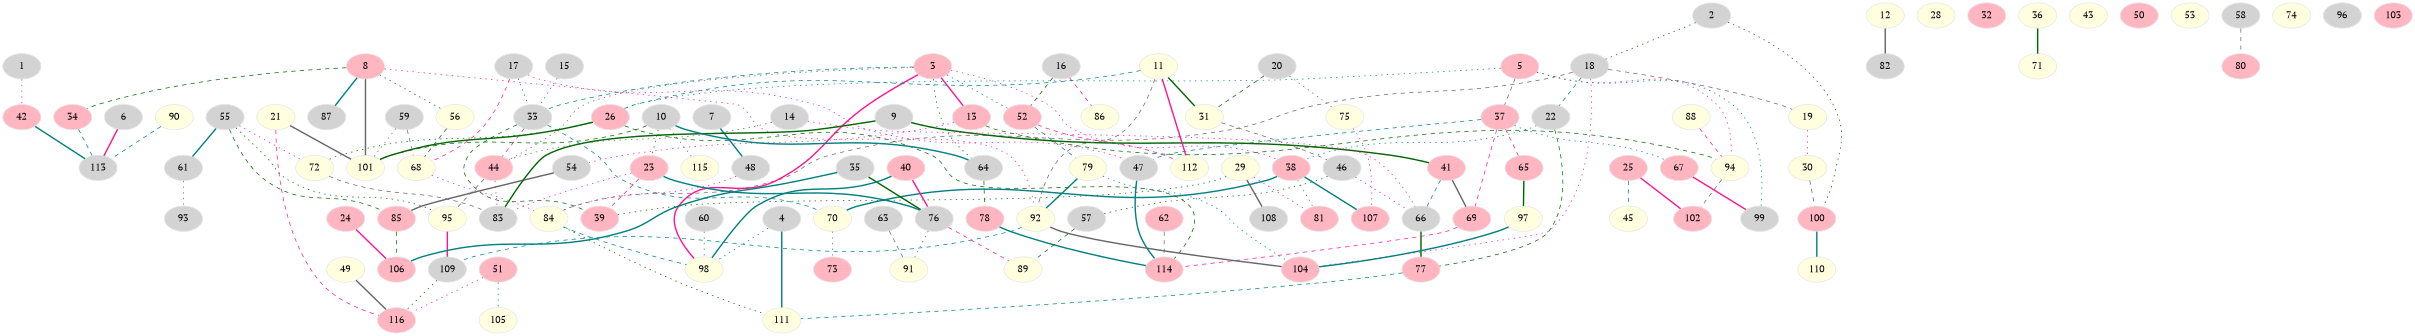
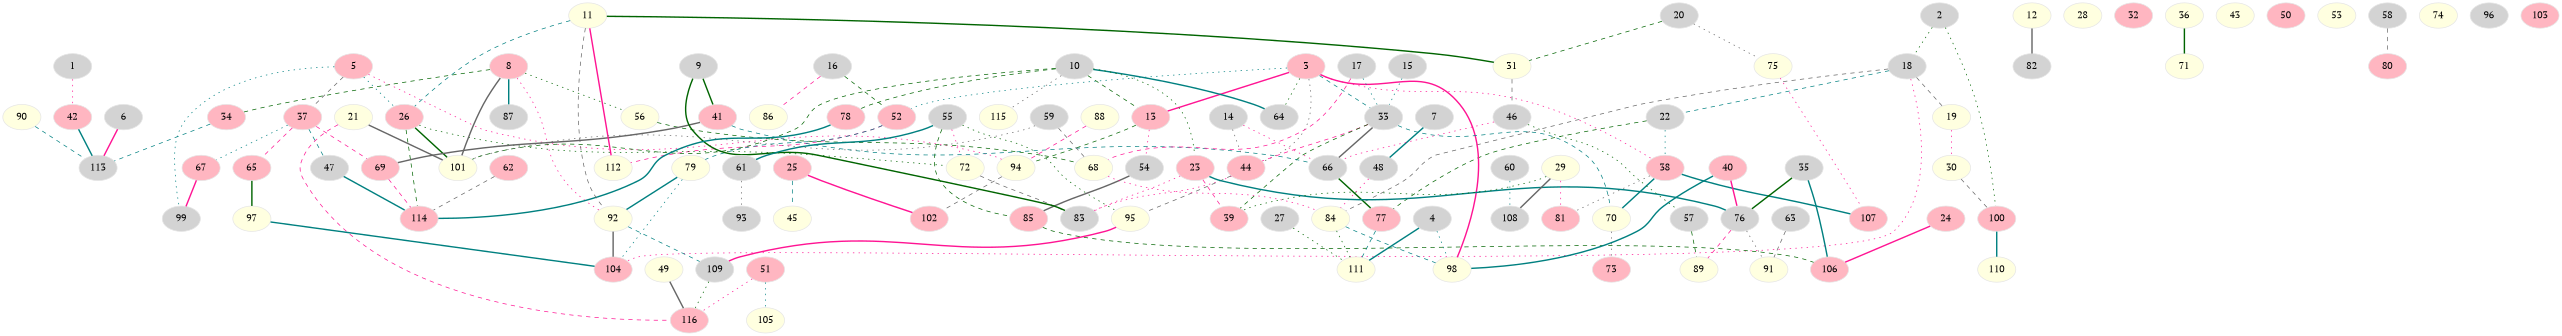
edge "10" -- "13": added
edge "17" -- "47": removed
edge "33" -- "66": added
edge "64" -- "78": now "10" -- "78"
node "27": added
edge "60" -- "98": now "60" -- "108"
